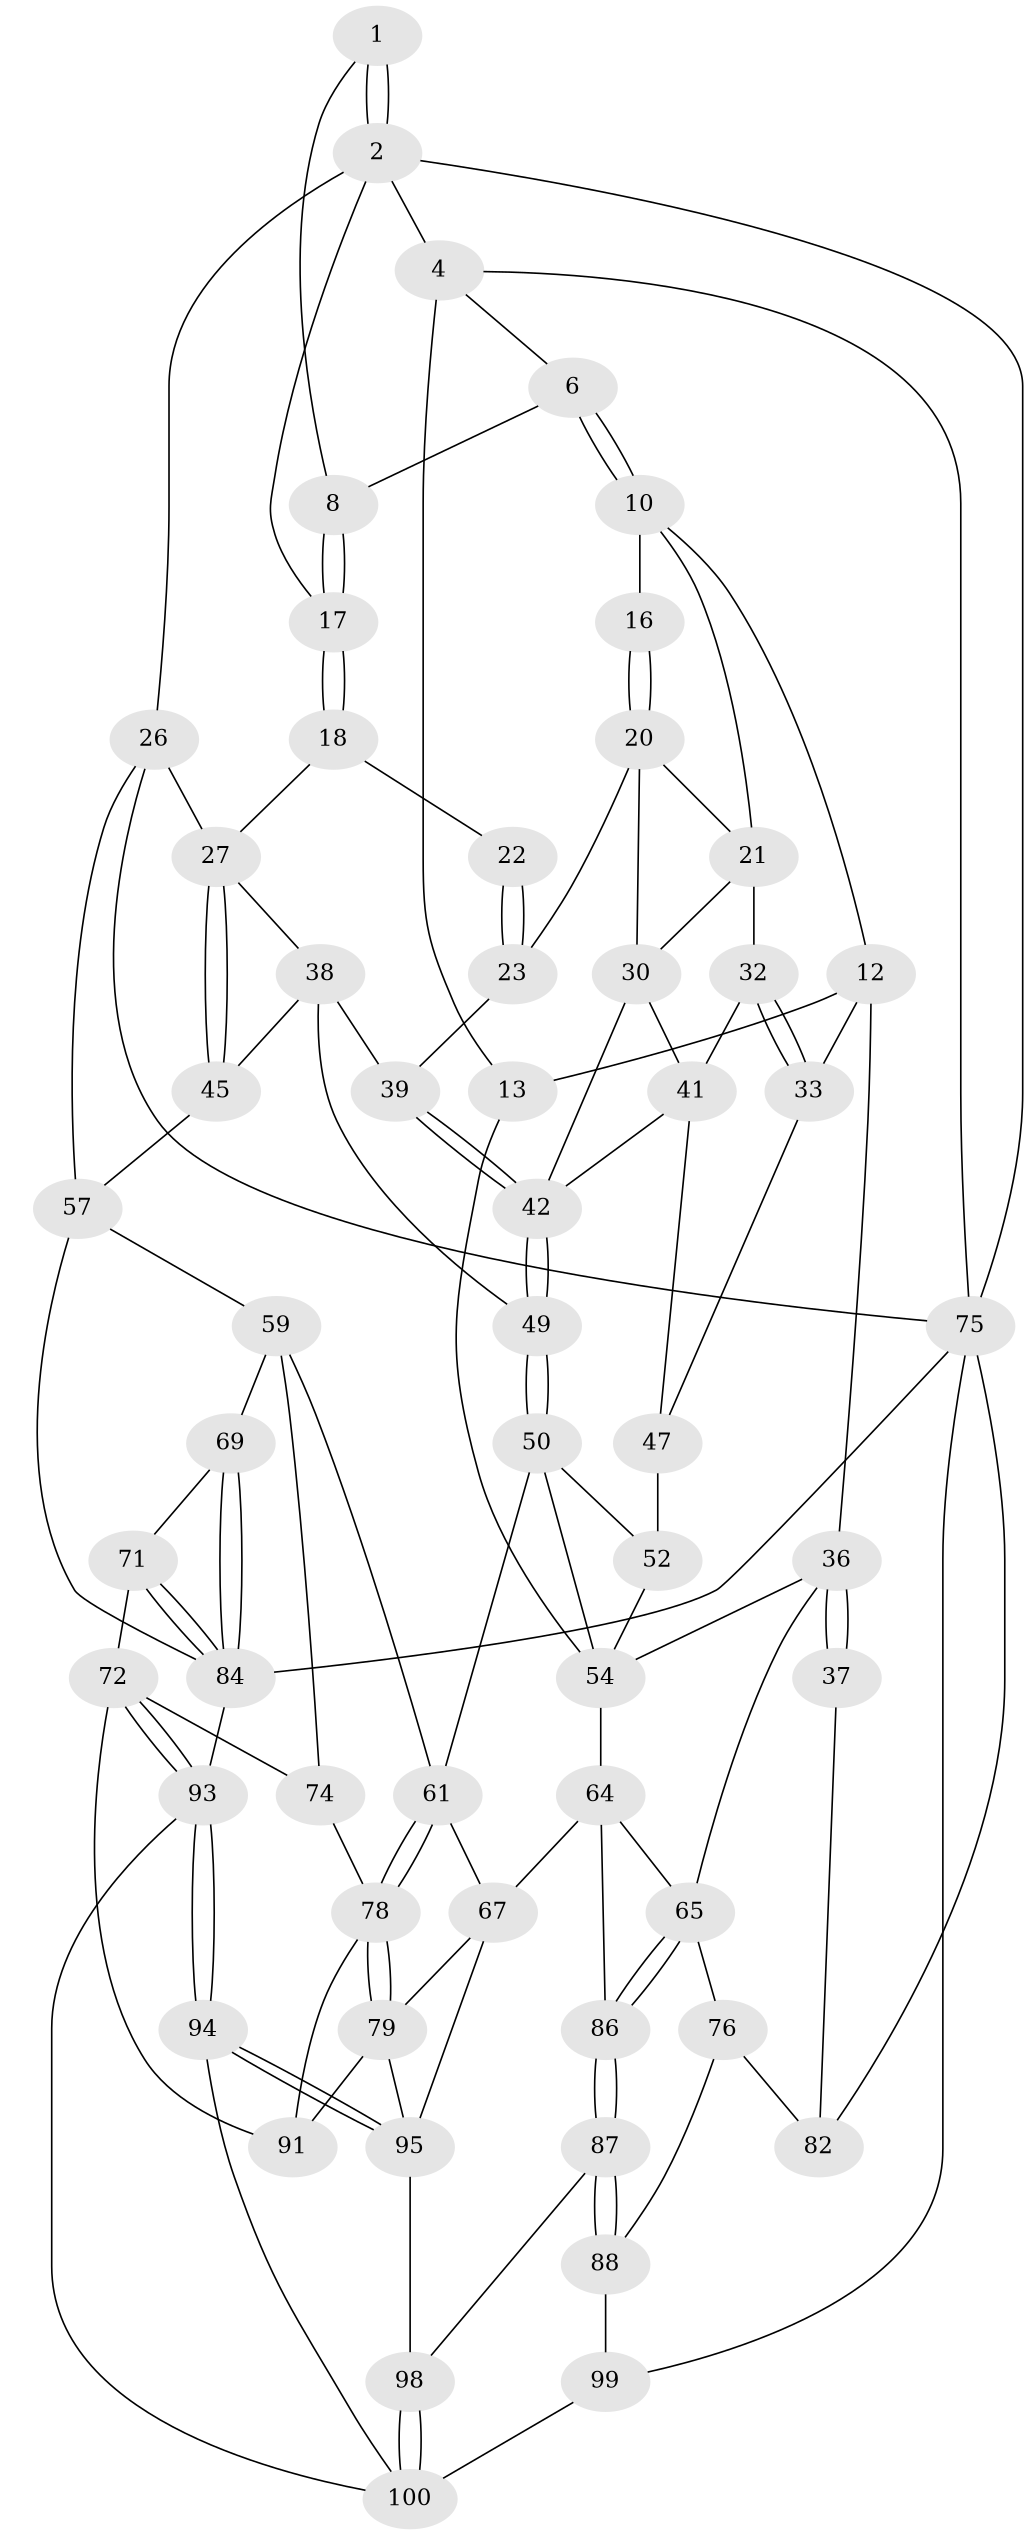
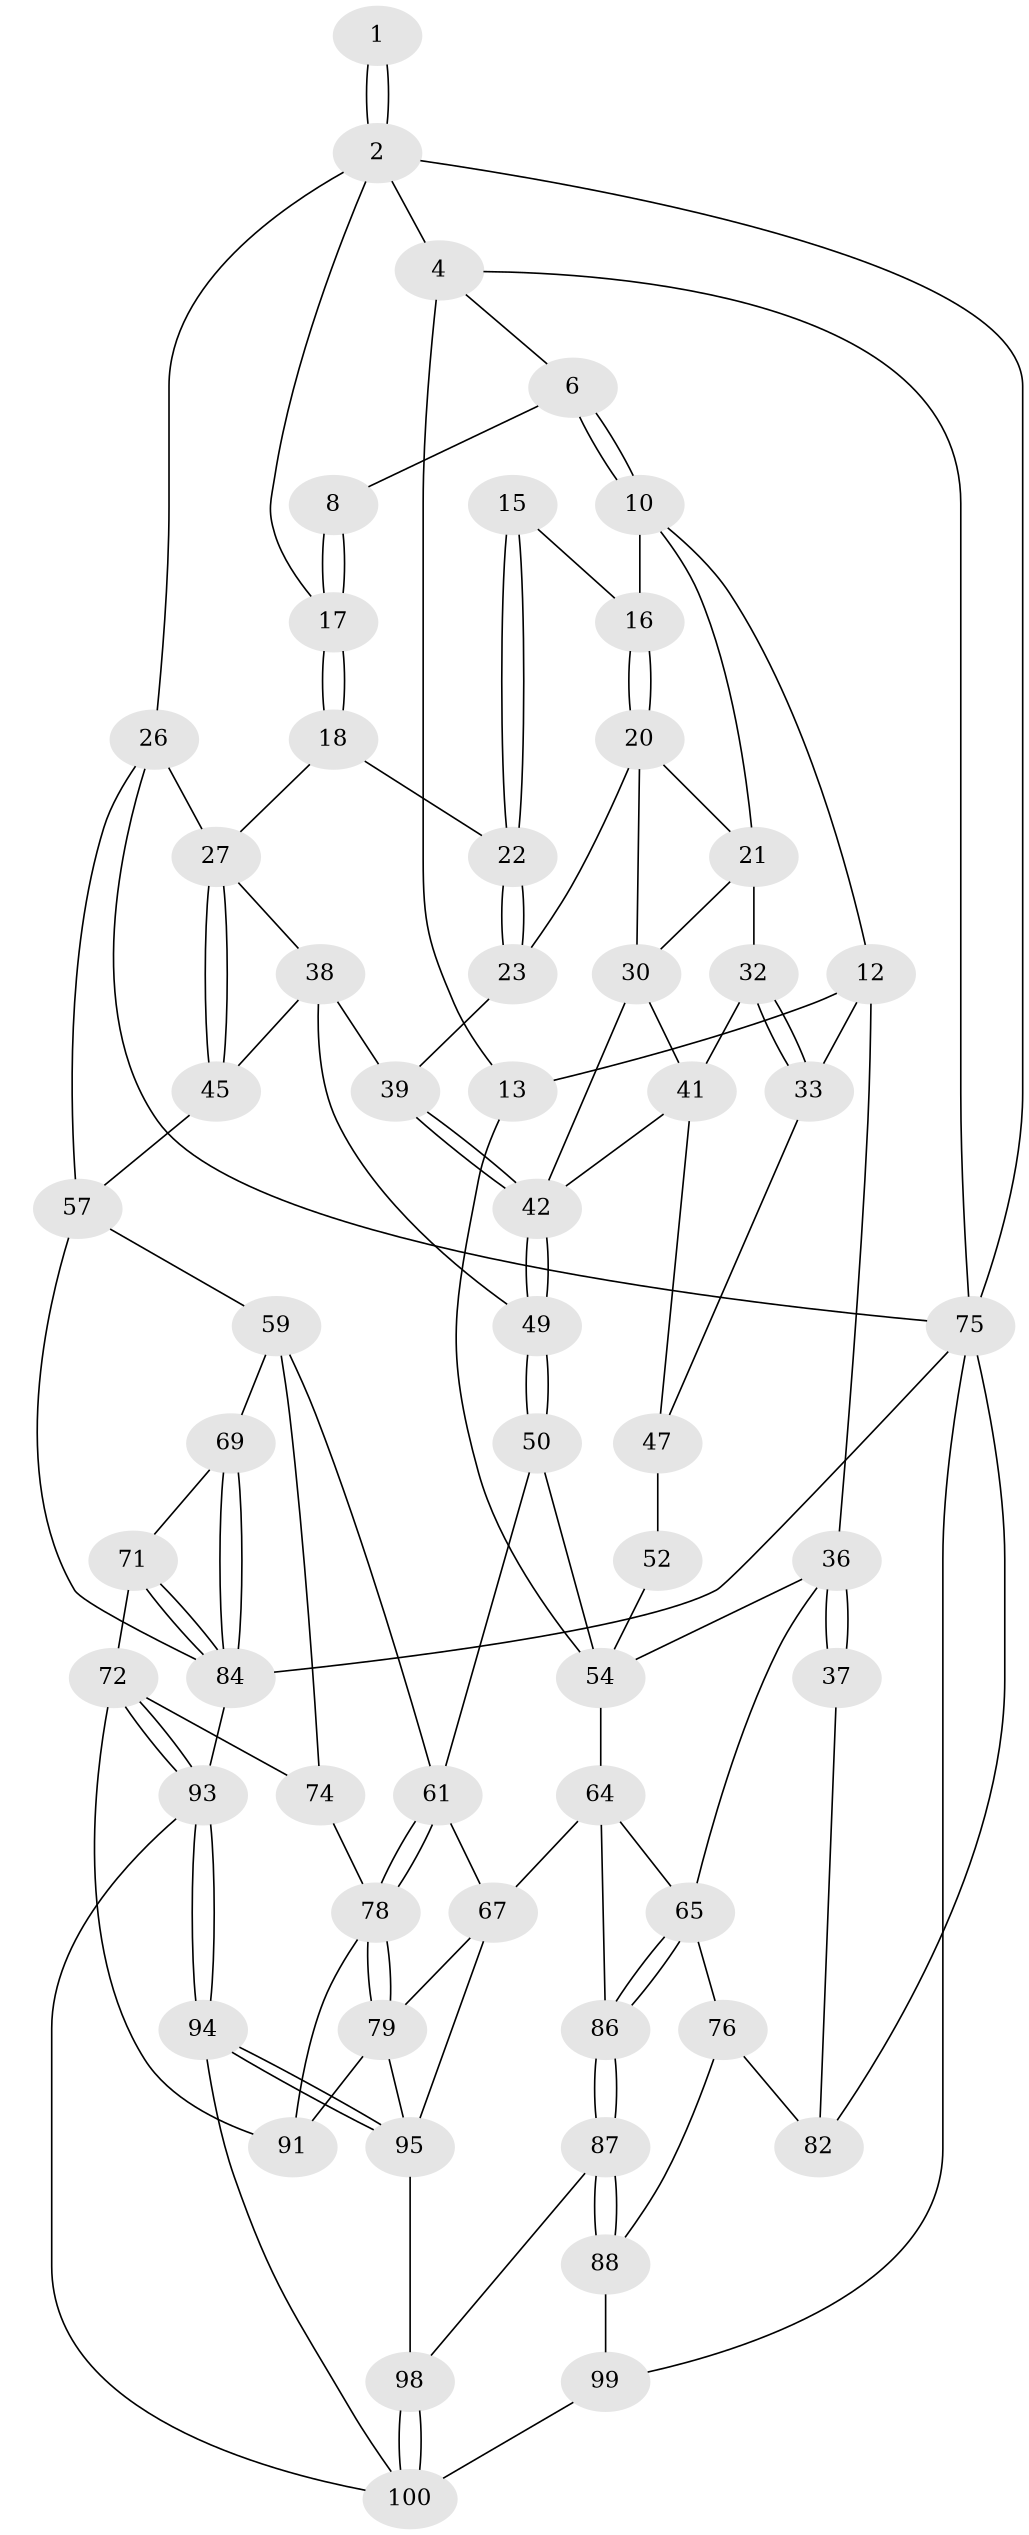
edge "1" -- "8": removed
node "15": added
edge "50" -- "52": removed
